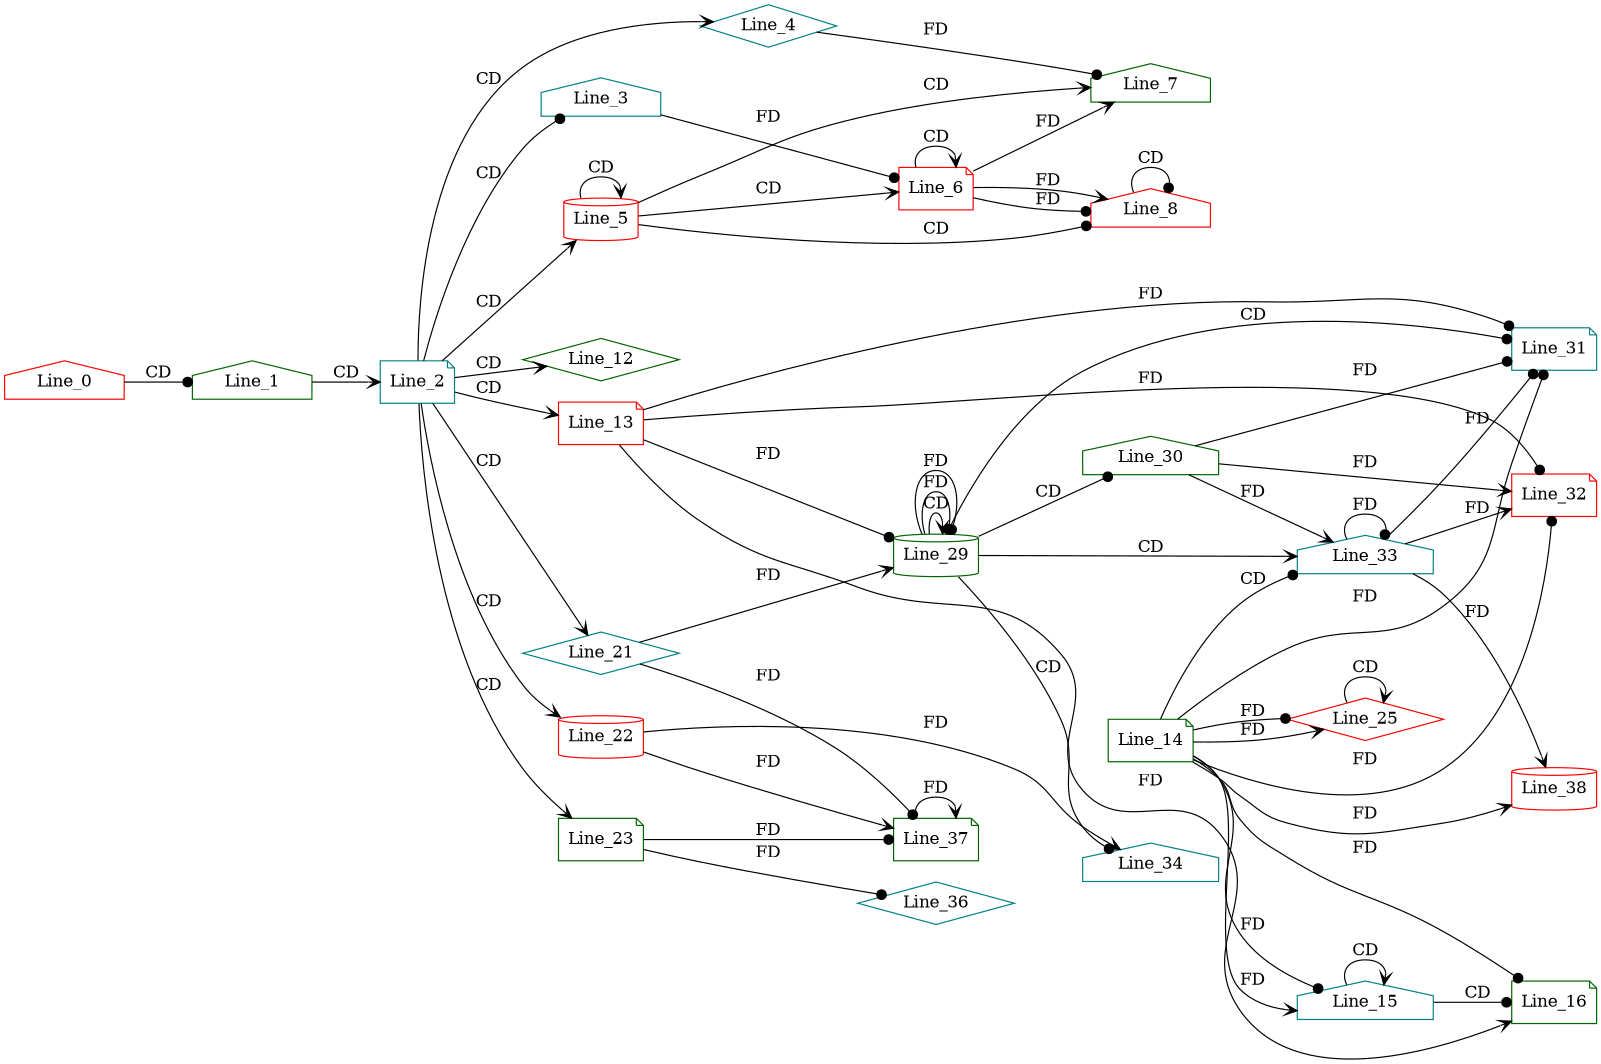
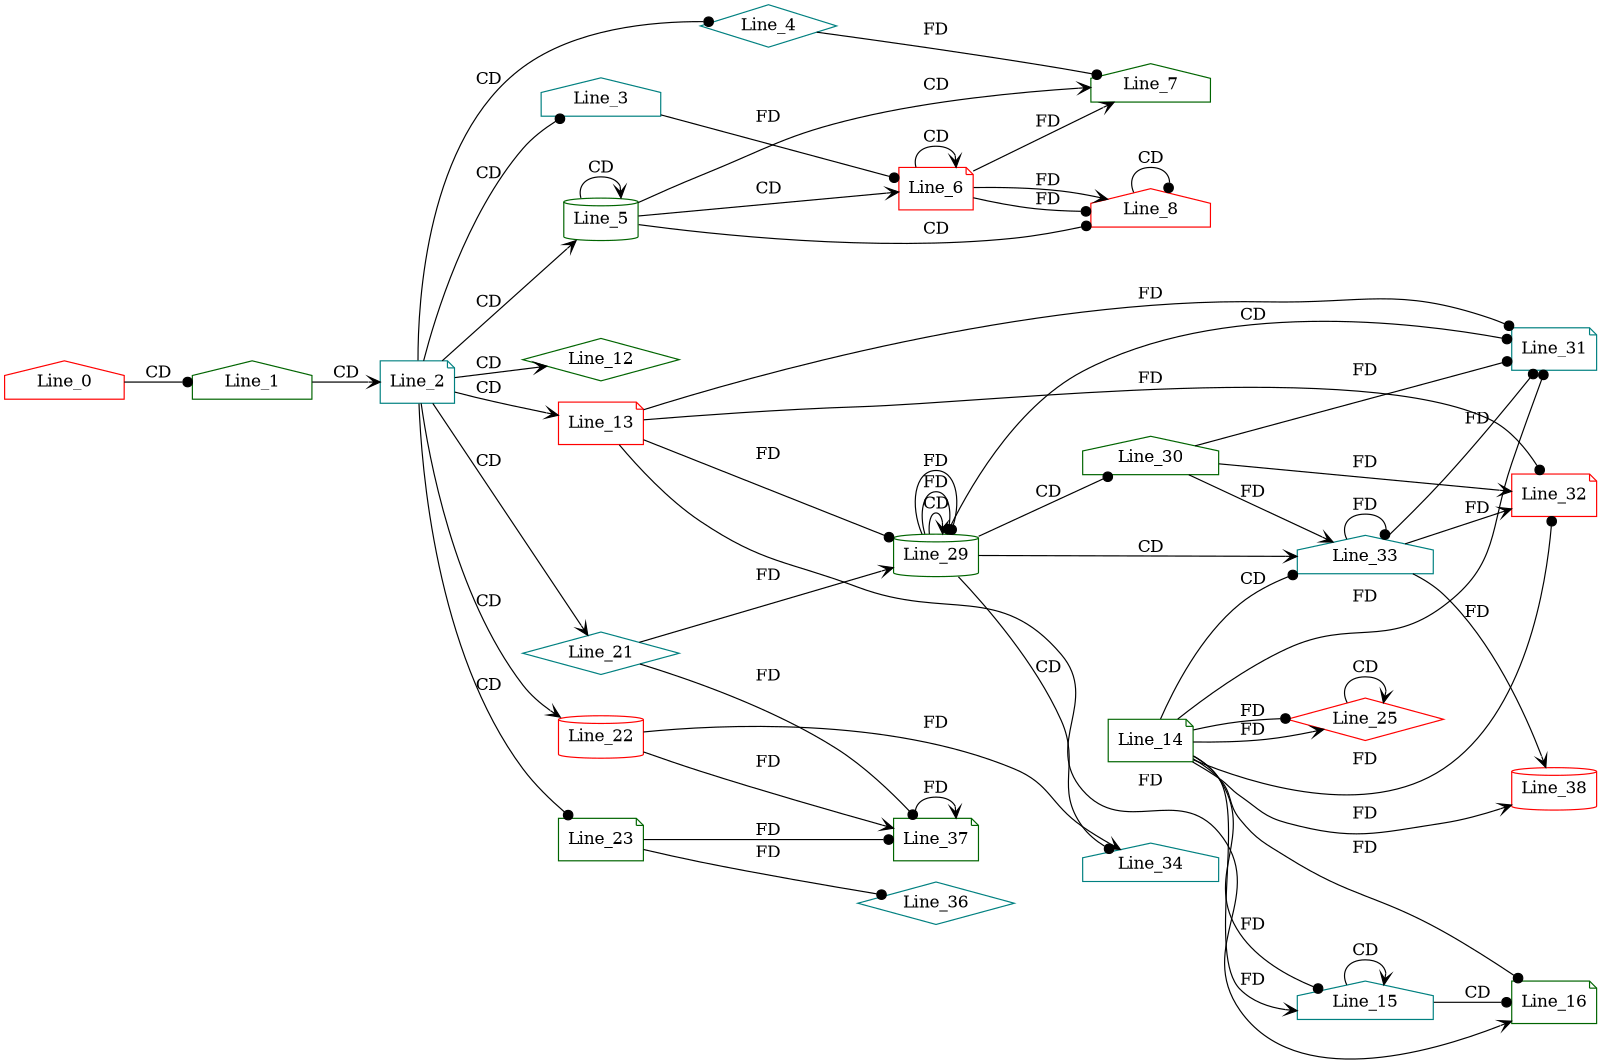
edge "Line_2" -> "Line_4": arrowhead vee -> dot
node "Line_5": color red -> darkgreen
edge "Line_2" -> "Line_23": arrowhead vee -> dot
